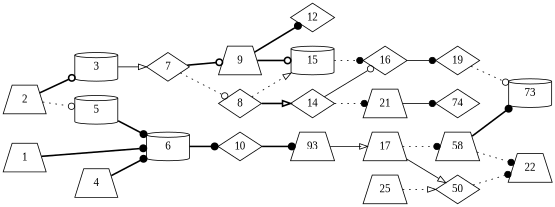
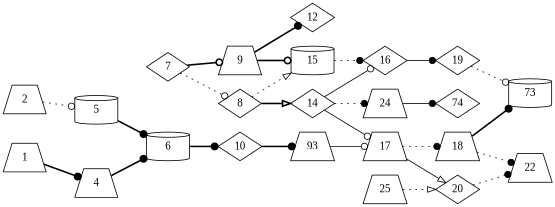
node "3": removed
node "21": label "21" -> "24"
edge "14" -> "17": added
edge "93" -> "17": arrowhead onormal -> odot
node "58": label "58" -> "18"
edge "1" -> "6": now "1" -> "4"
node "50": label "50" -> "20"
